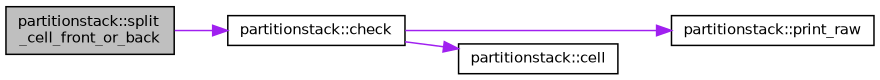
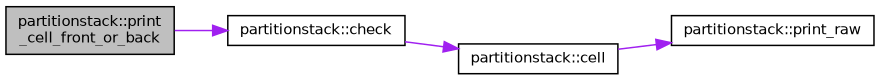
node "partitionstack::split _cell_front_or_back": label "partitionstack::split _cell_front_or_back" -> "partitionstack::print _cell_front_or_back"
edge "partitionstack::check" -> "partitionstack::print_raw": now "partitionstack::cell" -> "partitionstack::print_raw"
